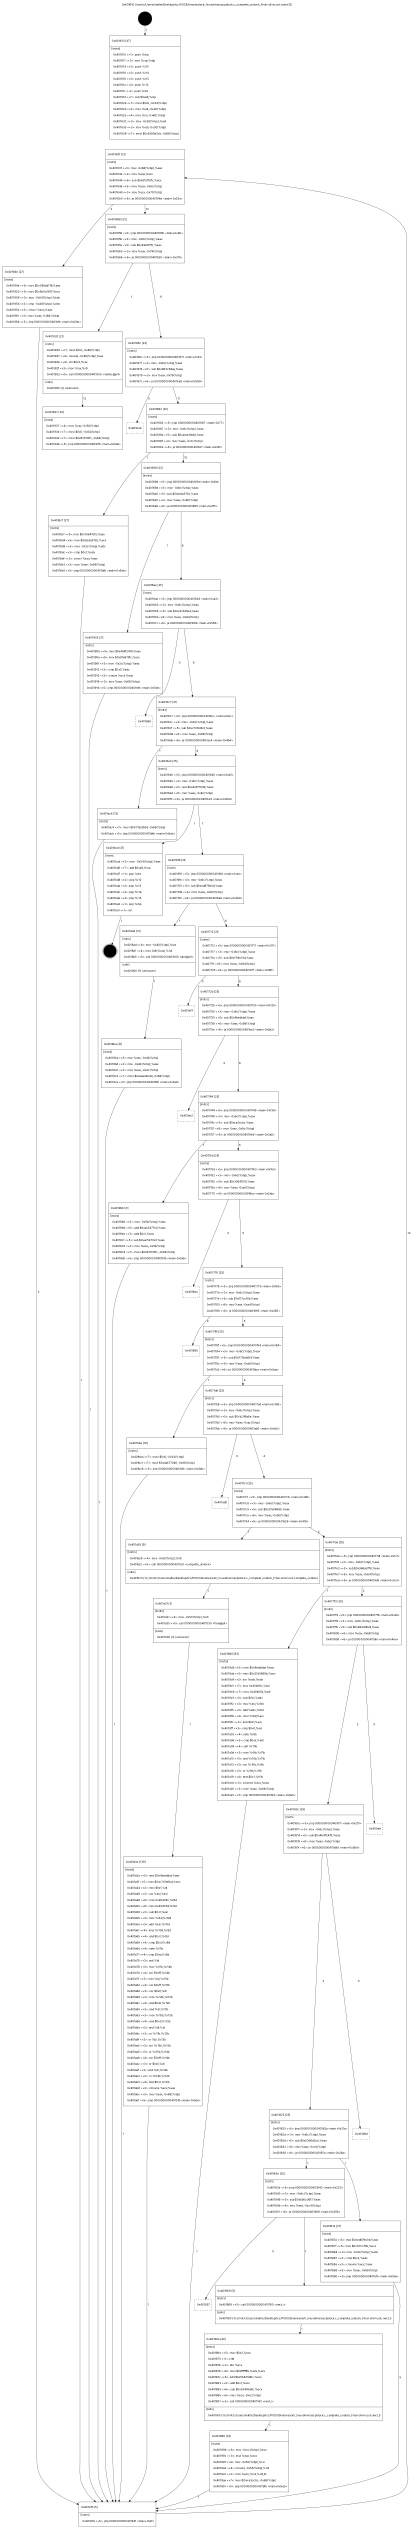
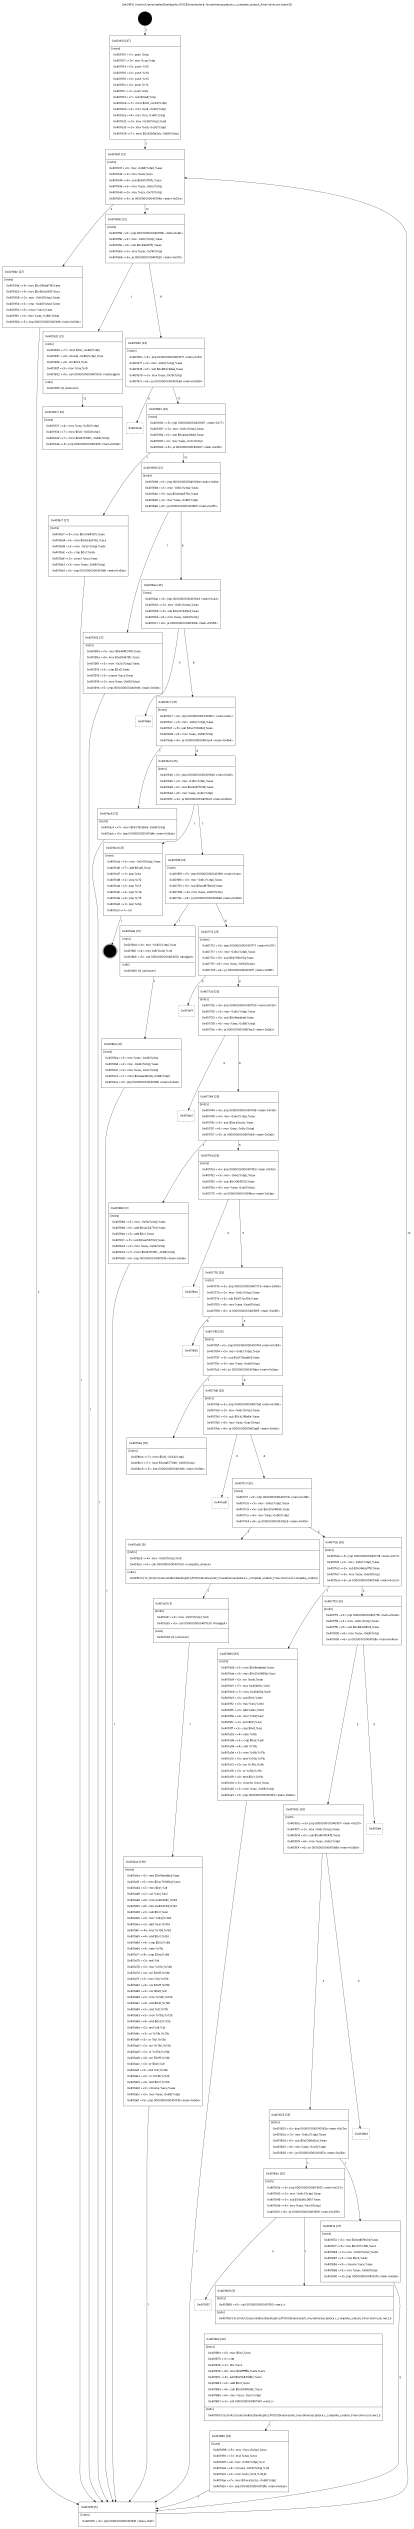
edge "0x401610 [47]" -> "0x40163f [23]": added, label "1"
edge "0x401bba [19]" -> "0x401bfb [5]": removed, label "1"
edge "0x401969 [5]" -> "0x40196e [40]": removed, label "1"
